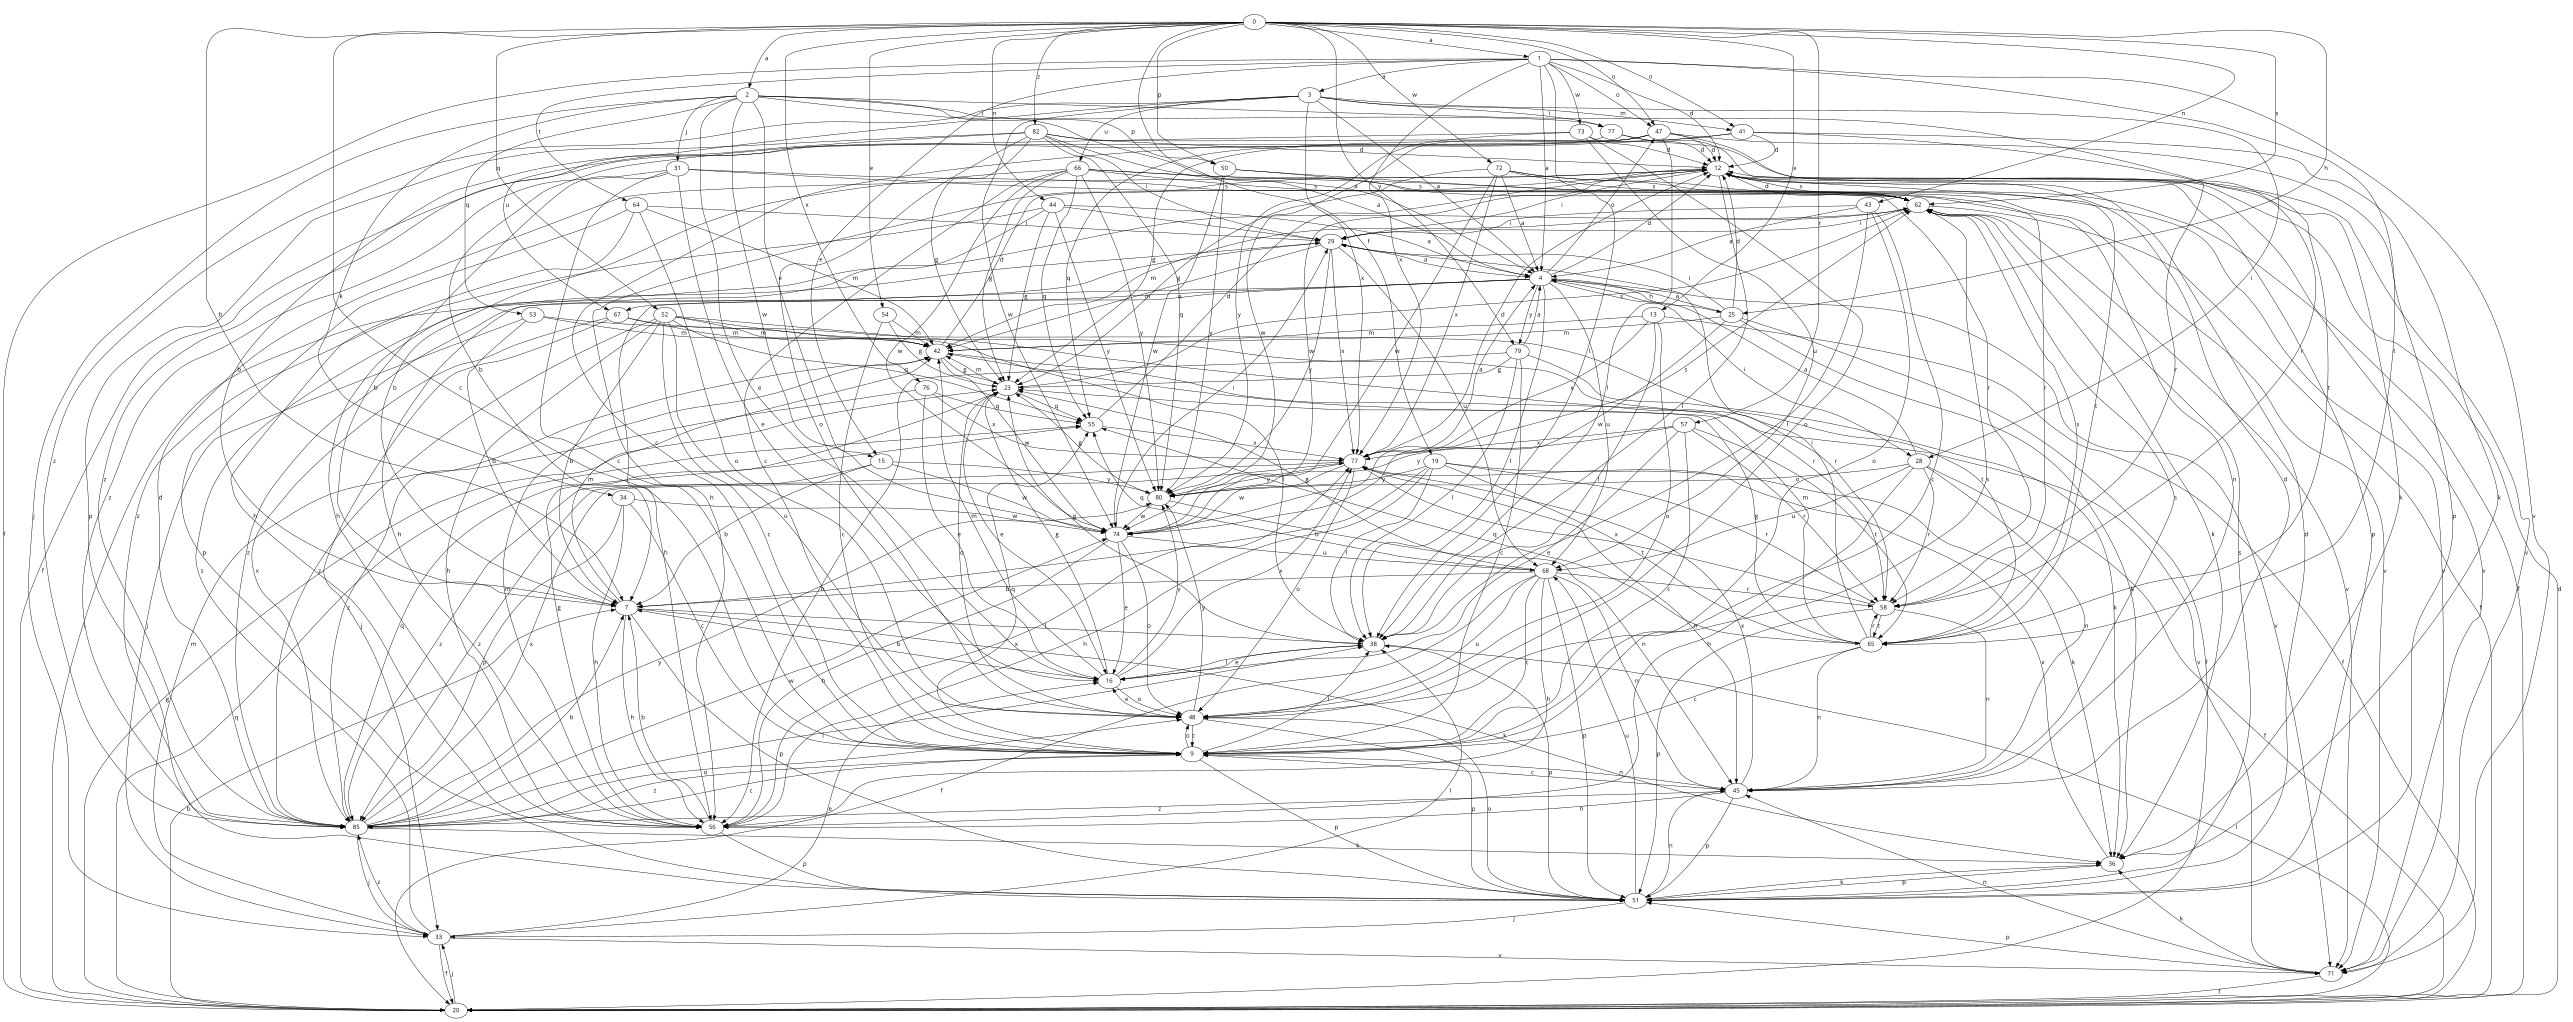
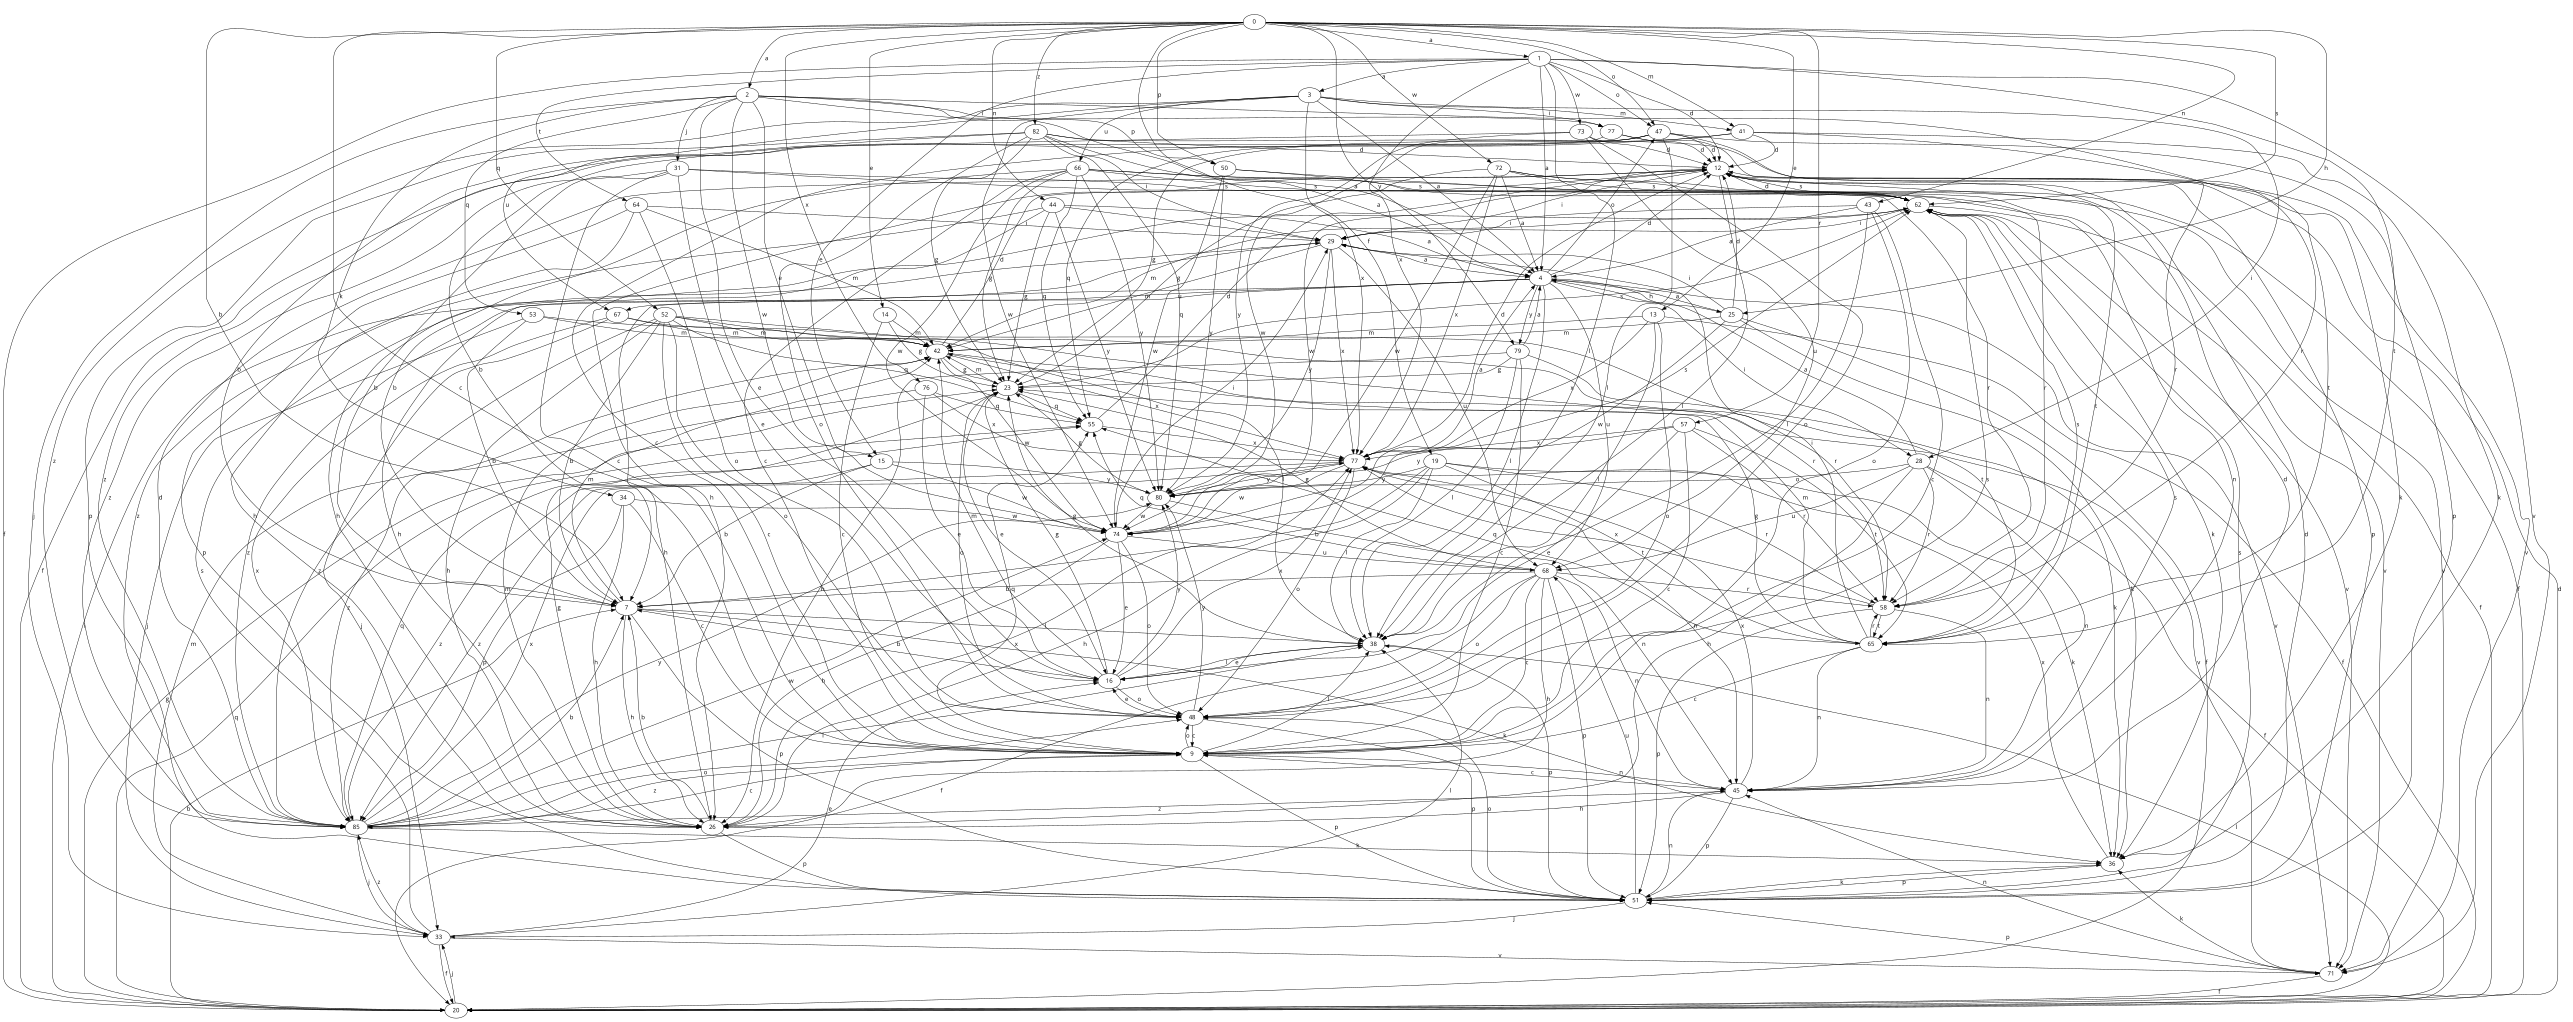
edge "0" -> "41": label "o" -> "m"
node "54": label "54" -> "14"
edge "12" -> "71": removed, label "v"
edge "42" -> "77": added, label "x"
node "56": label "56" -> "26"
